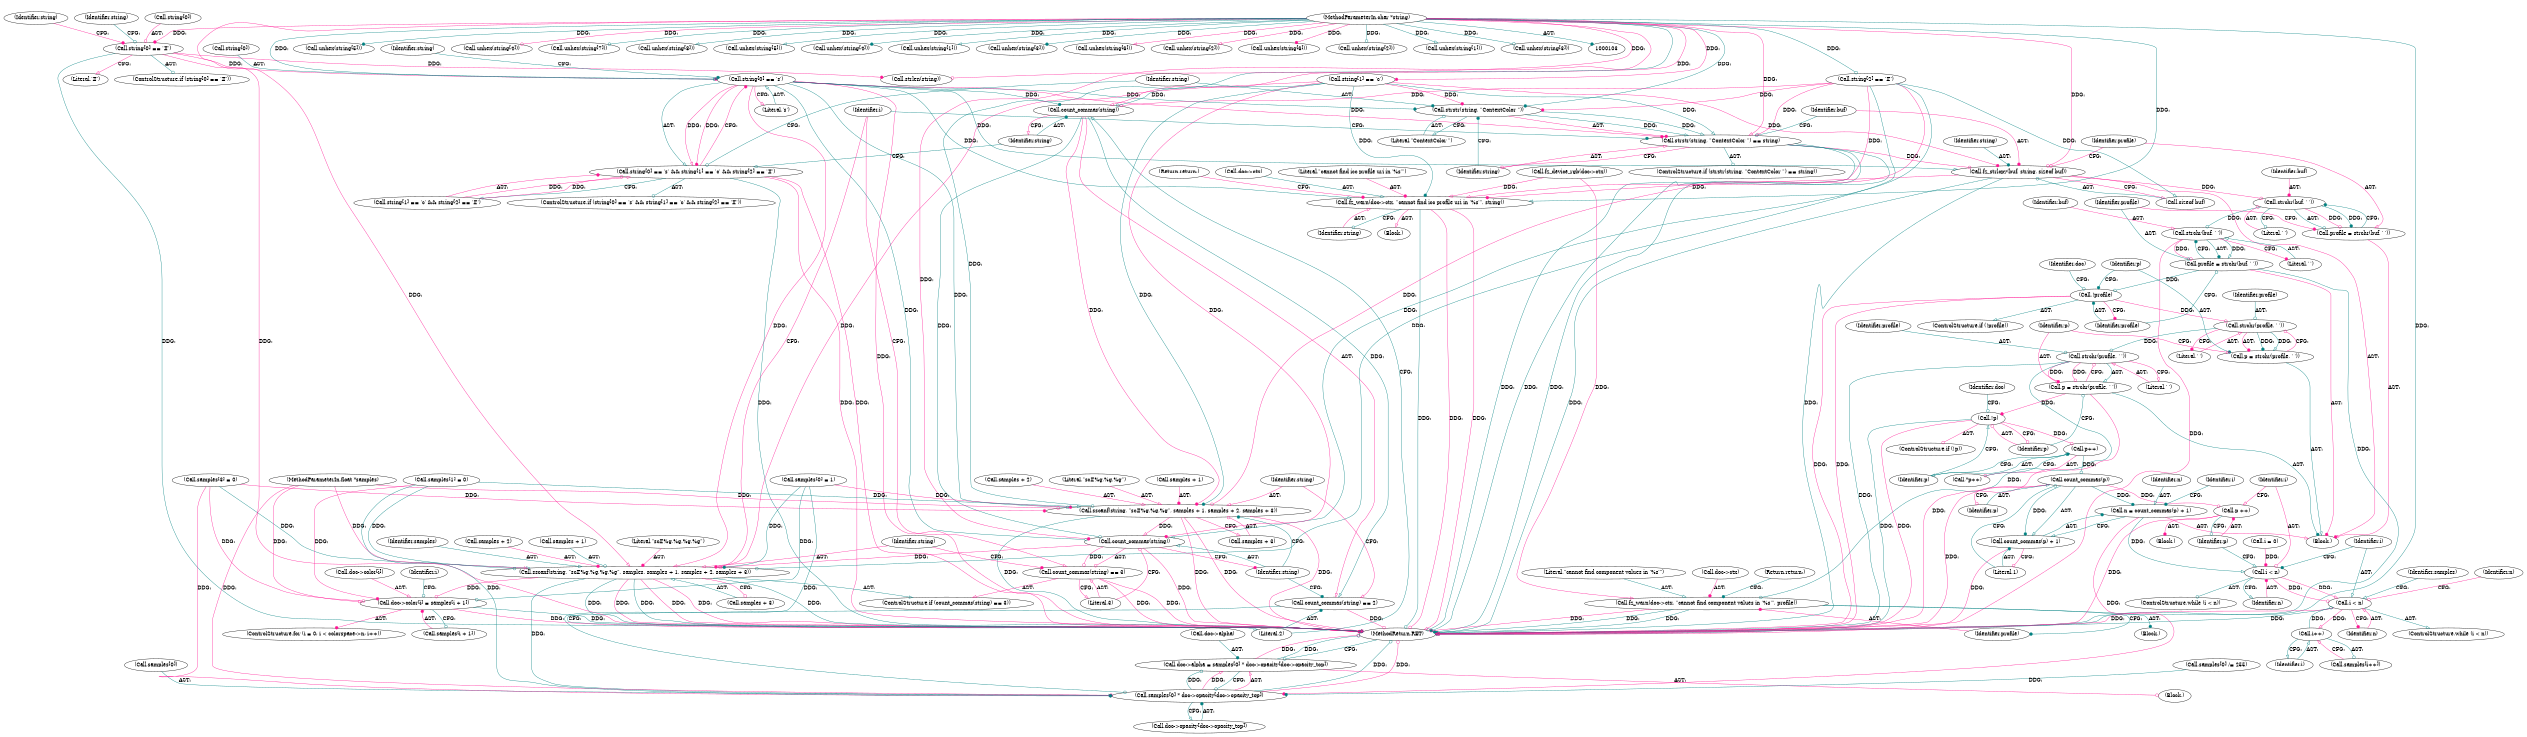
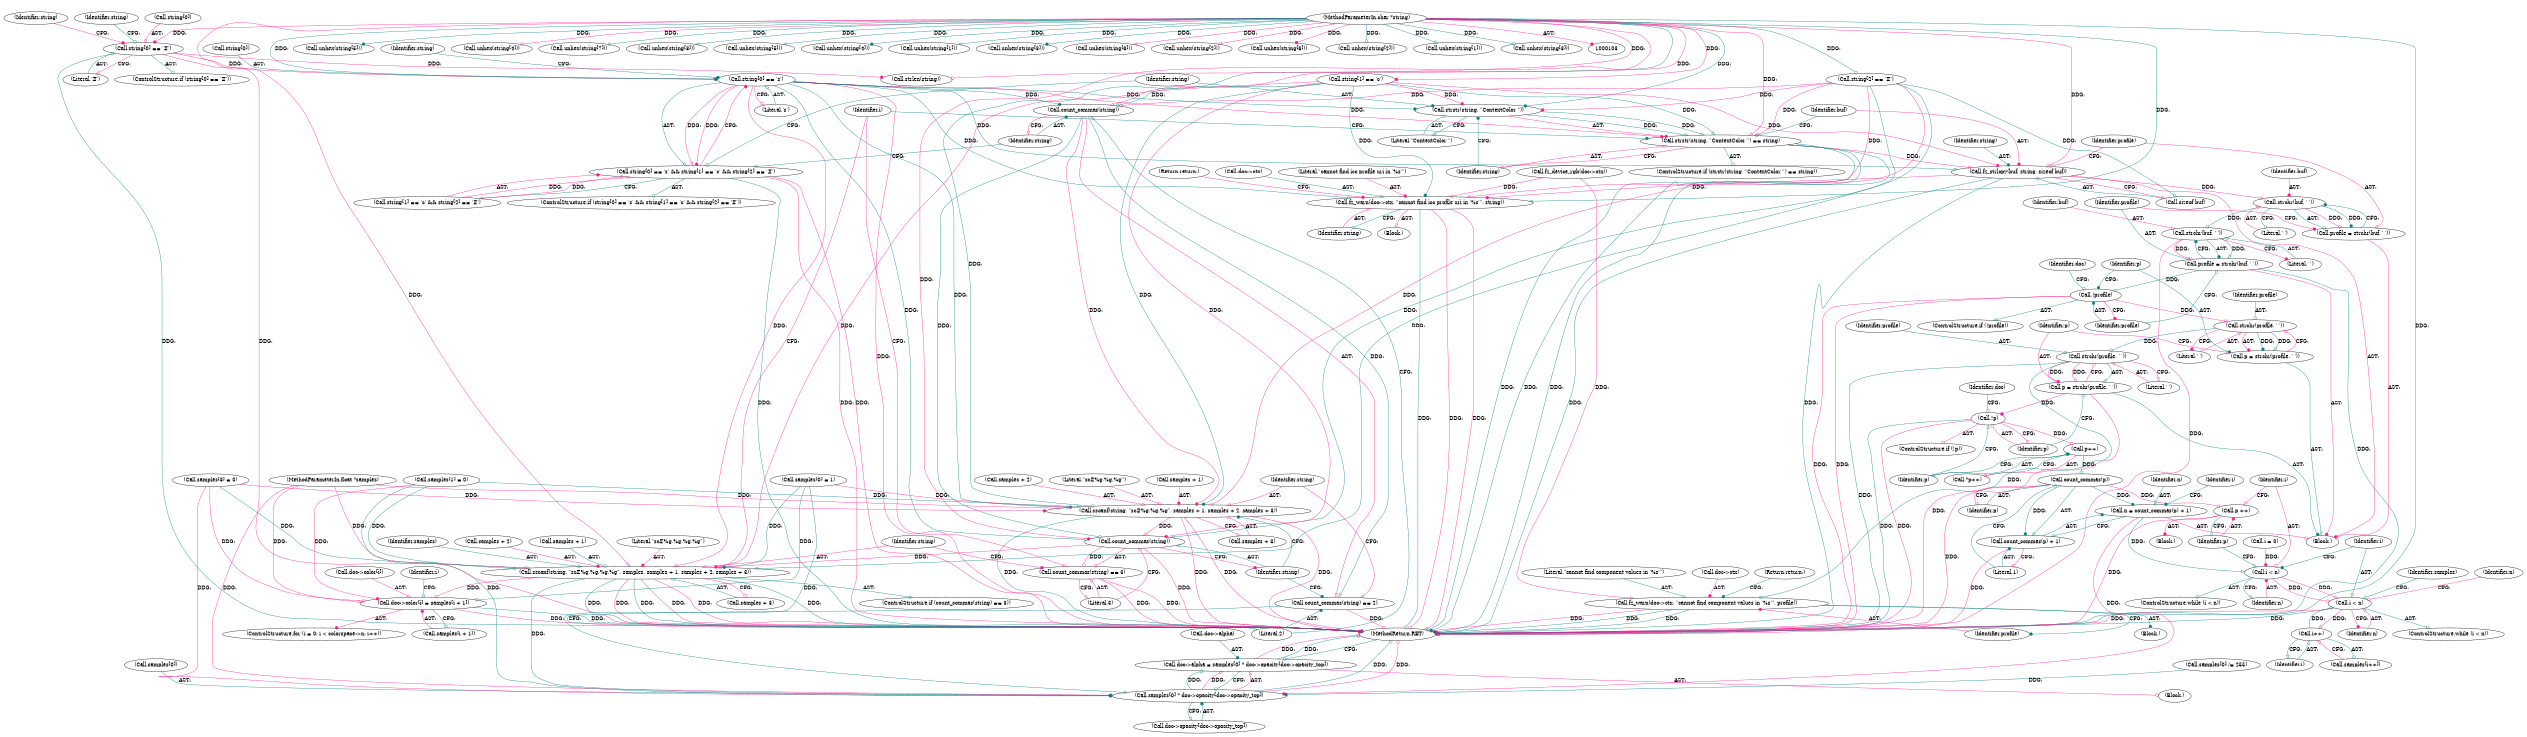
edge "(MethodParameterIn,char *string)" -> "(Call,string[0] == 's')": arrowhead onormal -> dot
edge "(MethodParameterIn,char *string)" -> "1000103": color teal -> deeppink
edge "(Literal,'#')" -> "(Call,string[0] == '#')": added, label "AST:"
edge "(Call,count_commas(string) == 3)" -> "(ControlStructure,if (count_commas(string) == 3))": removed, label "AST:"
